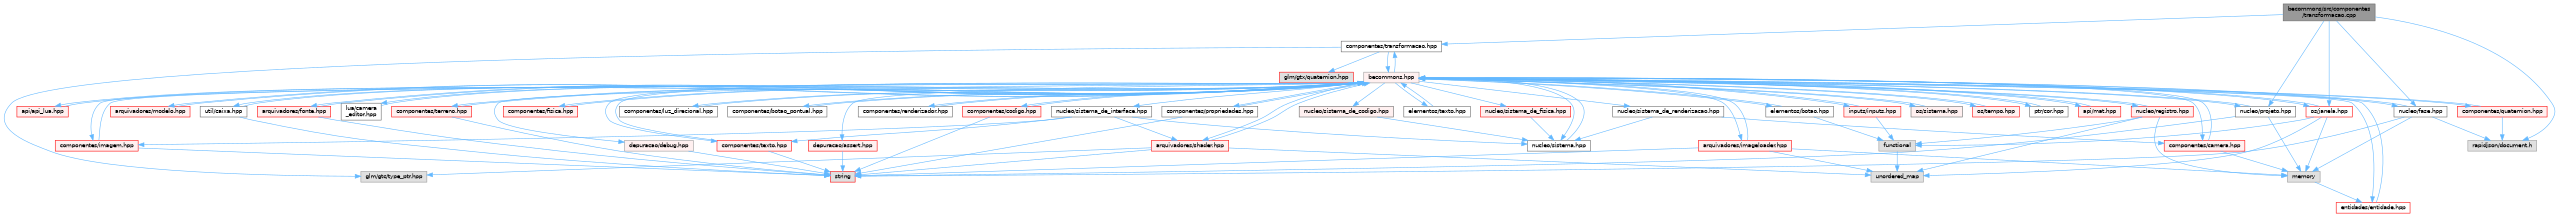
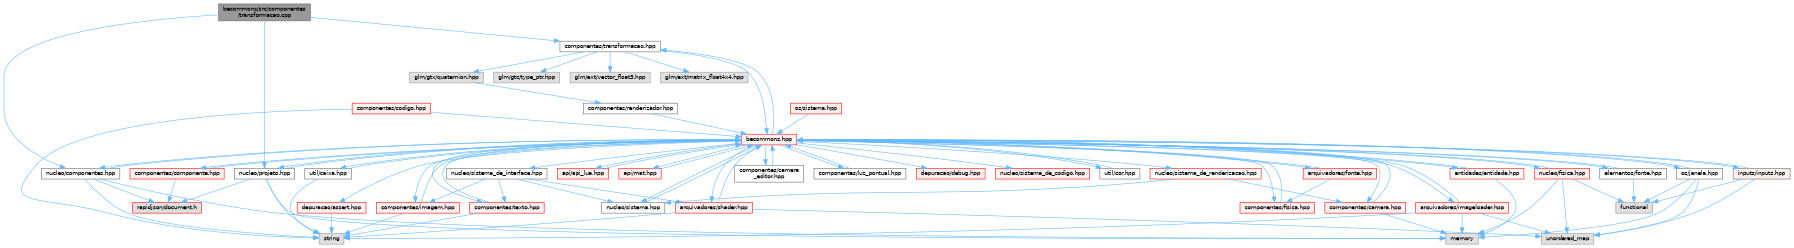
edge "becommons/src/componentes /transformacao.cpp" -> "rapidjson/document.h": now "nucleo/projeto.hpp" -> "rapidjson/document.h"
edge "becommons/src/componentes /transformacao.cpp" -> "os/janela.hpp": removed
node "glm/ext/vector_float3.hpp": added
node "glm/ext/matrix_float4x4.hpp": added
node "glm/gtx/quaternion.hpp": color red -> grey60
node "becommons.hpp": color grey60 -> red
edge "becommons.hpp" -> "os/sistema.hpp": removed
edge "becommons.hpp" -> "componentes/codigo.hpp": removed
edge "becommons.hpp" -> "componentes/renderizador.hpp": now "glm/gtx/quaternion.hpp" -> "componentes/renderizador.hpp"
node "arquivadores/modelo.hpp": removed
node "lua/camera _editor.hpp": label "lua/camera _editor.hpp" -> "componentes/camera _editor.hpp"
node "componentes/terreno.hpp": removed
node "componentes/luz_direcional.hpp": removed
node "componentes/botao_pontual.hpp": label "componentes/botao_pontual.hpp" -> "componentes/luz_pontual.hpp"
node "componentes/propriedades.hpp": removed
node "nucleo/sistema_de_codigo.hpp": color grey40 -> red
node "elementos/texto.hpp": removed
node "nucleo/sistema_de_fisica.hpp": removed
node "nucleo/sistema_de_renderizacao.hpp": color grey40 -> red
node "elementos/botao.hpp": label "elementos/botao.hpp" -> "elementos/fonte.hpp"
node "inputs/inputs.hpp": color red -> grey40
node "os/sistema.hpp": color grey40 -> red
node "os/tempo.hpp": removed
node "ptr/cor.hpp": label "ptr/cor.hpp" -> "util/cor.hpp"
node "nucleo/registro.hpp": label "nucleo/registro.hpp" -> "nucleo/fisica.hpp"
node "os/janela.hpp": color red -> grey40
node "nucleo/fase.hpp": label "nucleo/fase.hpp" -> "nucleo/componentes.hpp"
node "componentes/quaternion.hpp": label "componentes/quaternion.hpp" -> "componentes/componente.hpp"
edge "nucleo/sistema_de_codigo.hpp" -> "nucleo/sistema.hpp": removed
node "depuracao/debug.hpp": color grey60 -> red
node "rapidjson/document.h": color grey60 -> red
edge "arquivadores/fonte.hpp" -> "string": now "arquivadores/fonte.hpp" -> "componentes/fisica.hpp"
edge "functional" -> "unordered_map": now "inputs/inputs.hpp" -> "unordered_map"
edge "depuracao/debug.hpp" -> "string": removed
edge "arquivadores/shader.hpp" -> "glm/gtc/type_ptr.hpp": removed
node "string": color red -> grey60
edge "memory" -> "entidades/entidade.hpp": reversed
